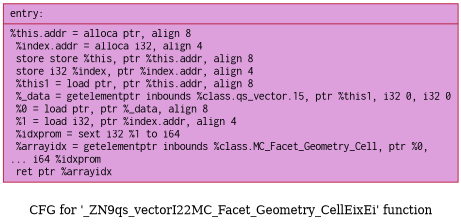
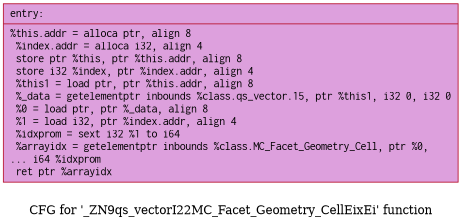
node "entry:": text "store store %this, ptr %this.addr, align 8" -> "store ptr %this, ptr %this.addr, align 8"
